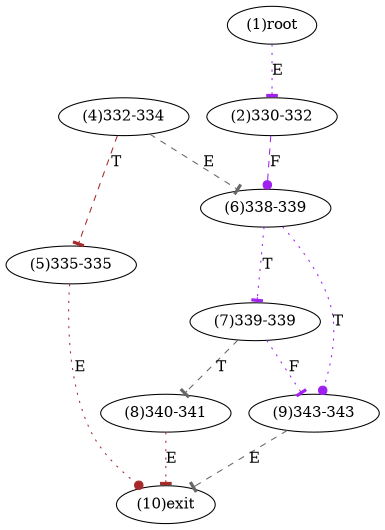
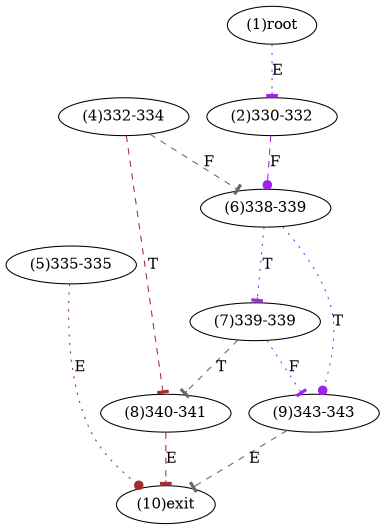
edge "(4)332-334" -> "(6)338-339": label "E" -> "F"
edge "(4)332-334" -> "(5)335-335": now "(4)332-334" -> "(8)340-341"
edge "(8)340-341" -> "(10)exit": style dotted -> dashed
